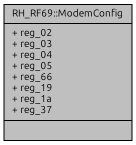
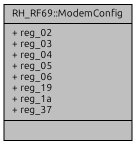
node "RH_RF69::ModemConfig": text "+ reg_66" -> "+ reg_06"
